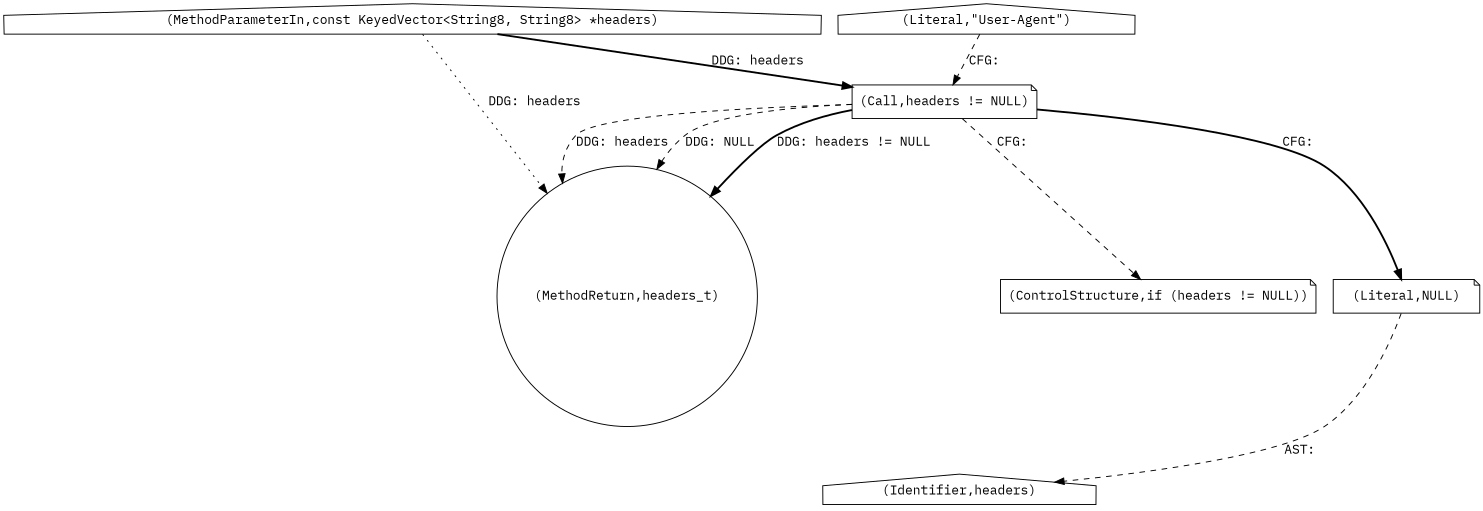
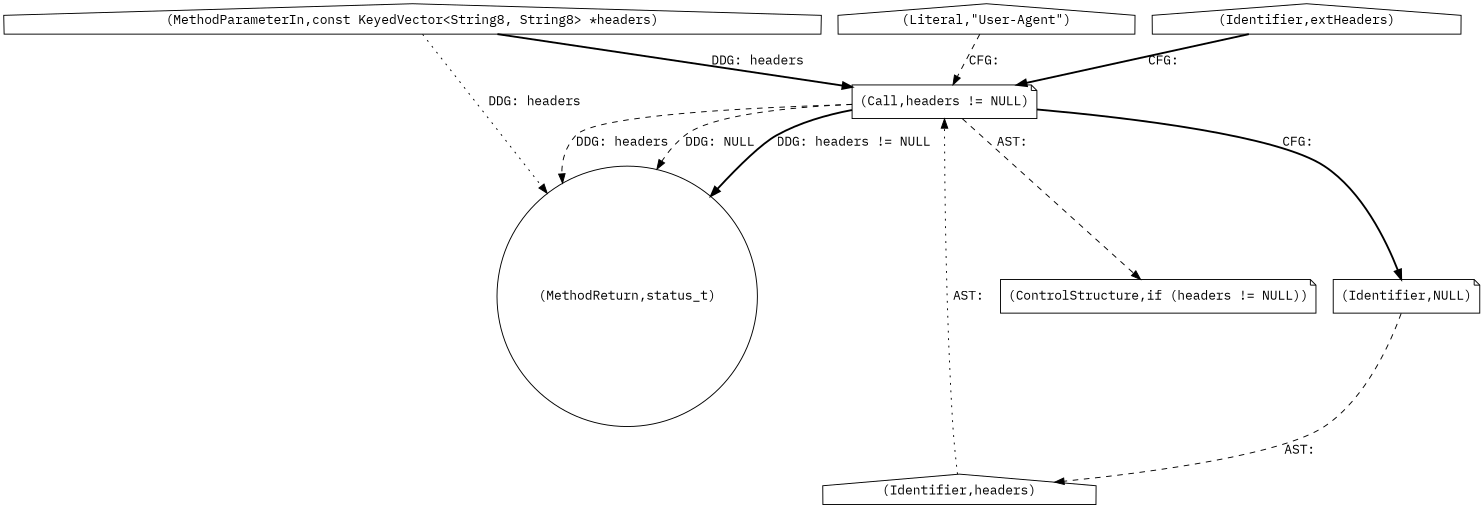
node "(Identifier,extHeaders)": added
edge "(Call,headers != NULL)" -> "(ControlStructure,if (headers != NULL))": label "CFG: " -> "AST: "
node "(MethodReturn,headers_t)": label "(MethodReturn,headers_t)" -> "(MethodReturn,status_t)"
node "(Literal,NULL)": label "(Literal,NULL)" -> "(Identifier,NULL)"
edge "(Identifier,headers)" -> "(Call,headers != NULL)": added, label "AST:"
